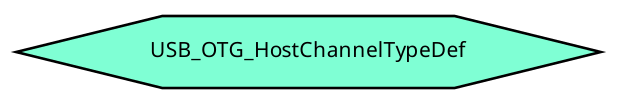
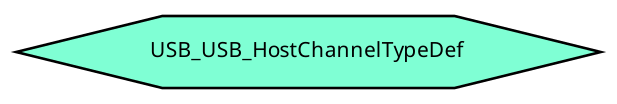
node "USB_OTG_HostChannelTypeDef": label "USB_OTG_HostChannelTypeDef" -> "USB_USB_HostChannelTypeDef"
